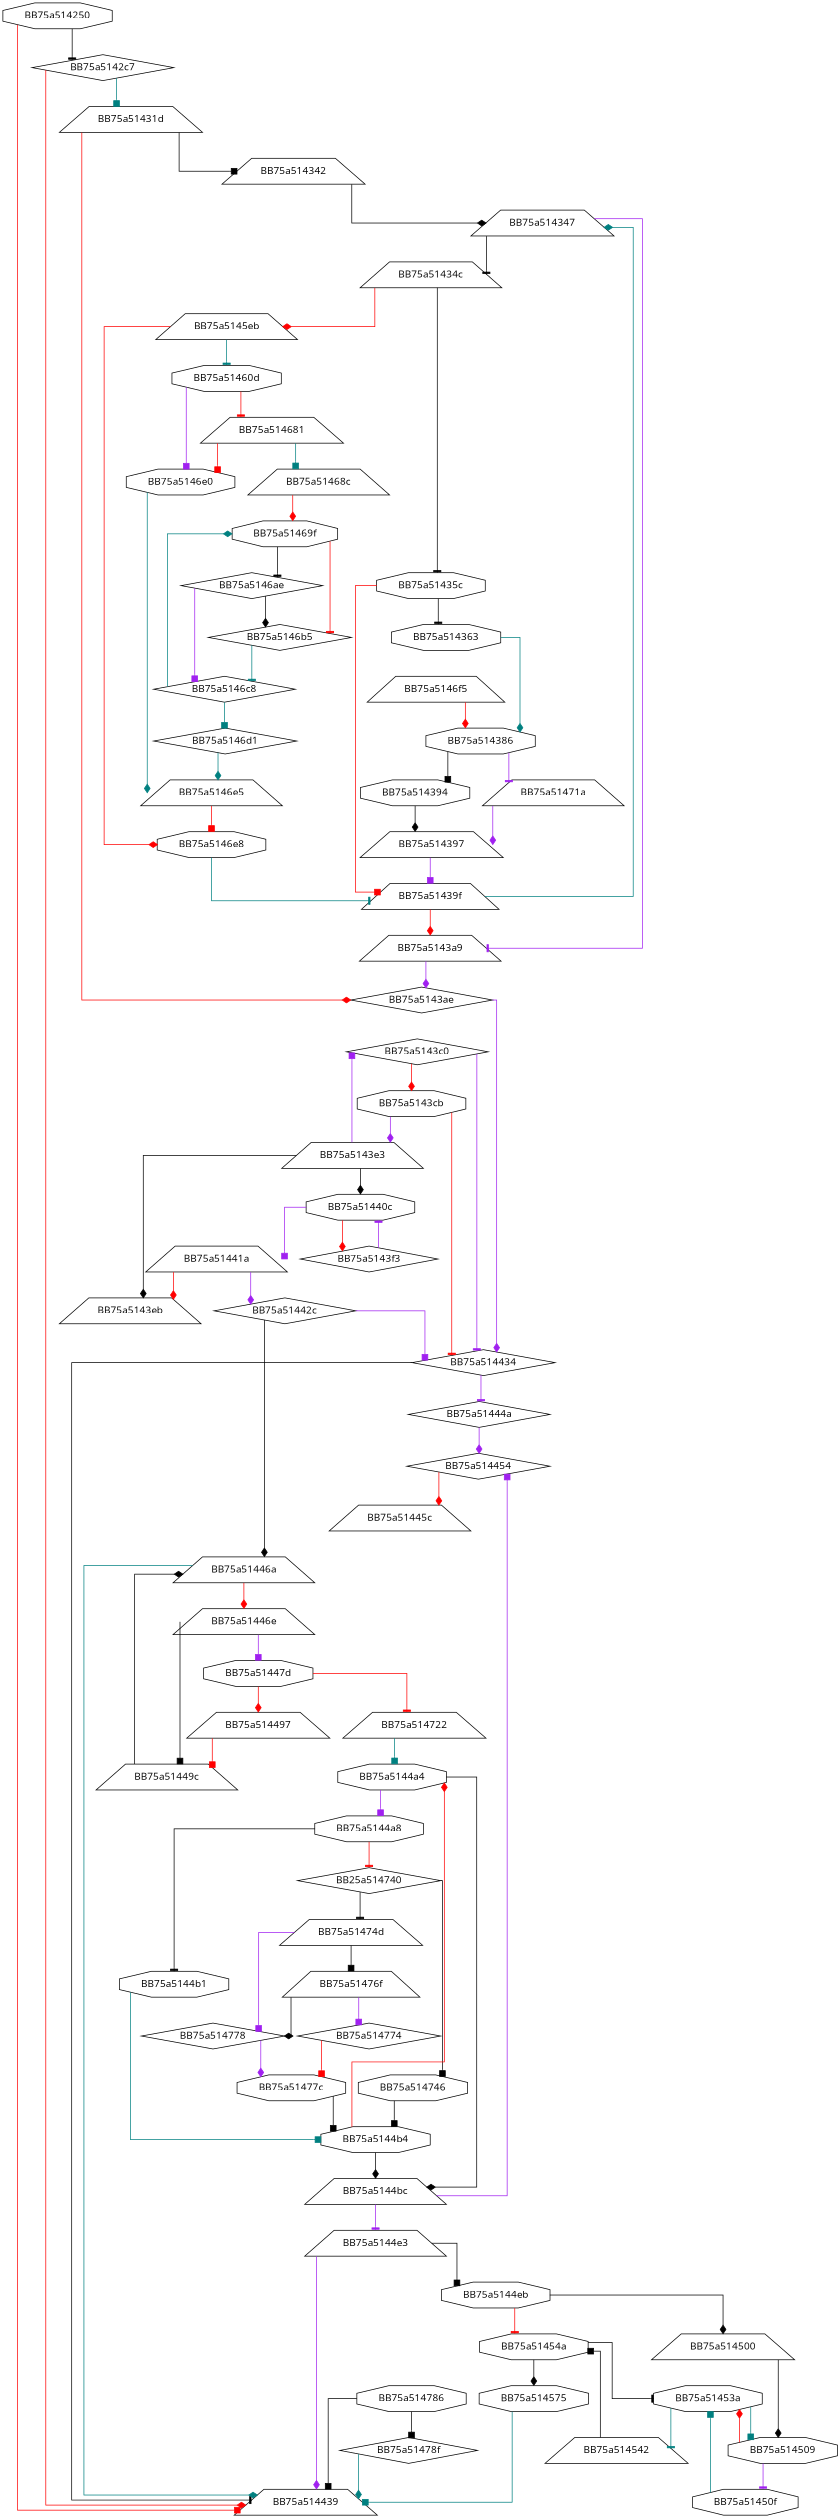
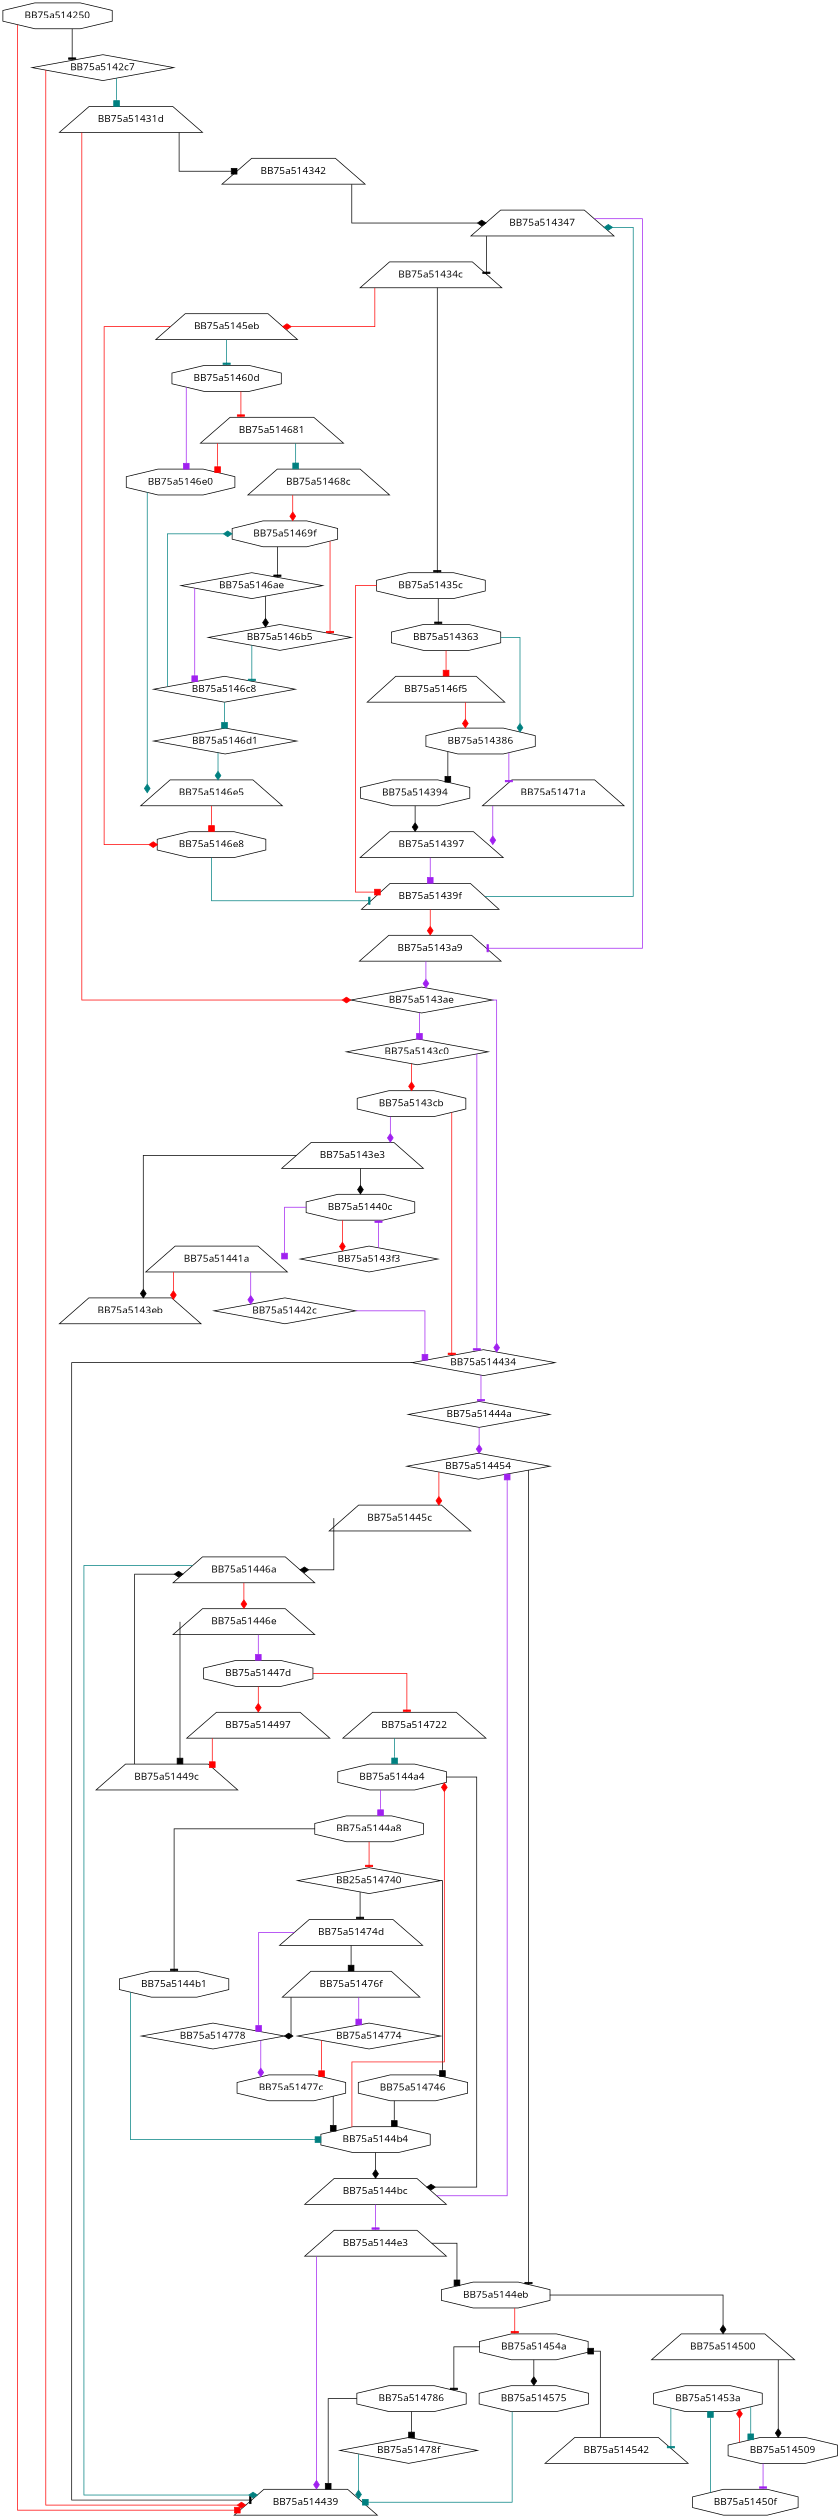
edge "BB75a514363" -> "BB75a5146f5": added
edge "BB75a5143e3" -> "BB75a5143c0": now "BB75a5143ae" -> "BB75a5143c0"
edge "BB75a51442c" -> "BB75a51446a": now "BB75a51445c" -> "BB75a51446a"
edge "BB75a514454" -> "BB75a5144eb": added
edge "BB75a51454a" -> "BB75a51453a": now "BB75a51454a" -> "BB75a514786"
